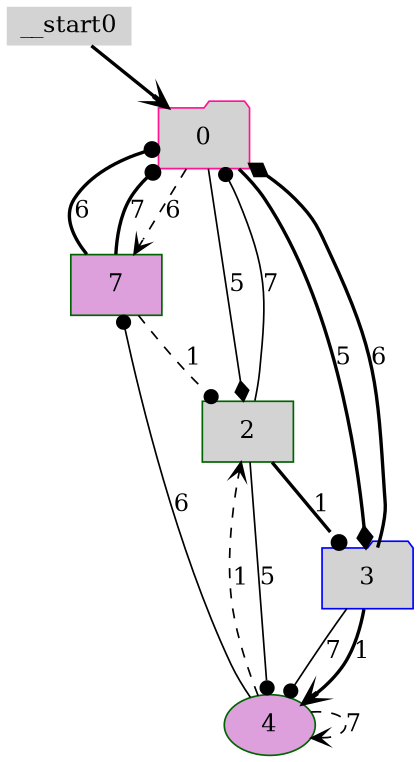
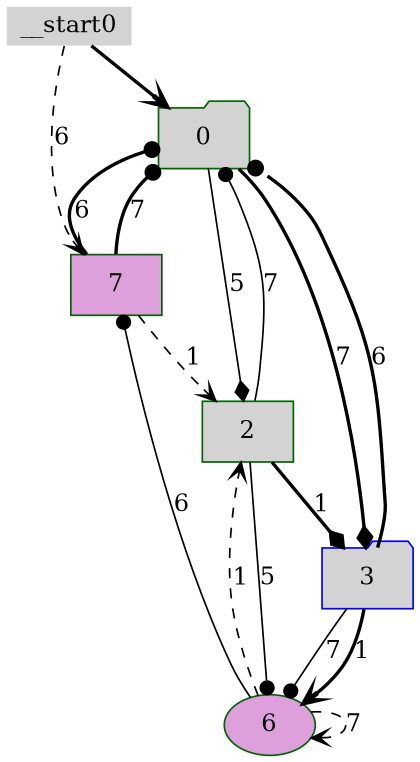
node "0": color deeppink -> darkgreen
edge "0" -> "7": now "__start0" -> "7"
edge "3" -> "0": arrowhead diamond -> dot
edge "7" -> "2": arrowhead dot -> vee
edge "0" -> "3": label "5" -> "7"
edge "2" -> "3": arrowhead dot -> diamond
node "4": label "4" -> "6"
